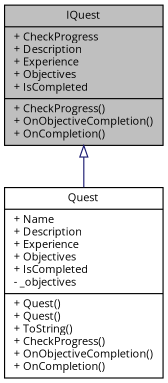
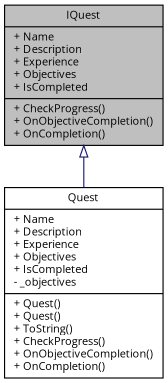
node "IQuest": text "+ CheckProgress" -> "+ Name"
